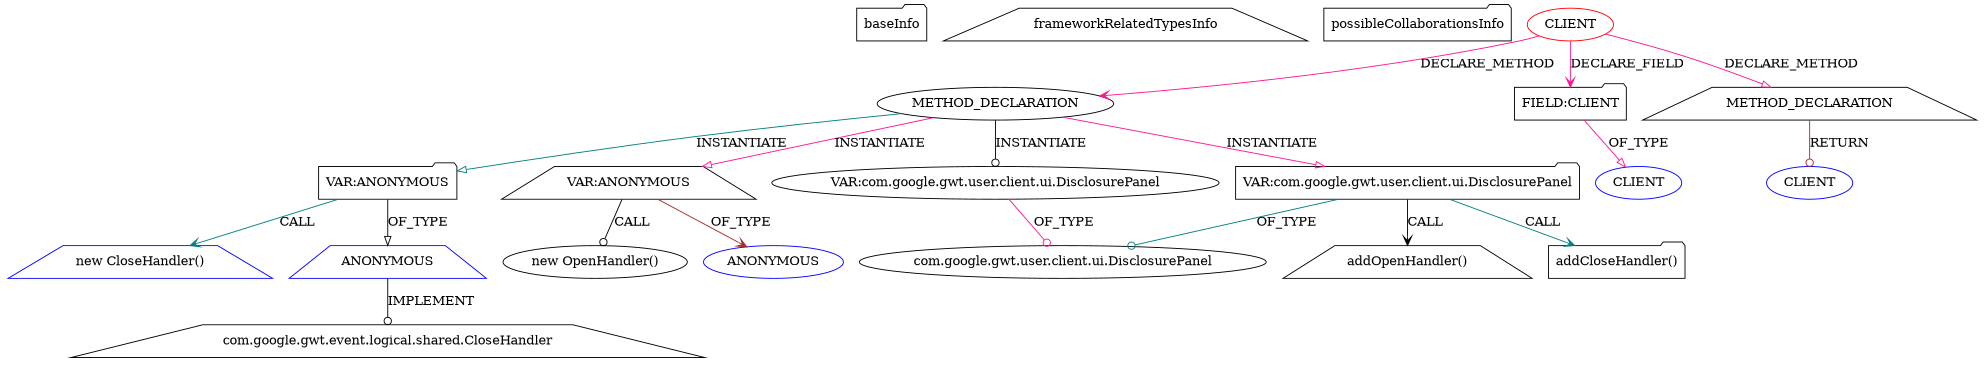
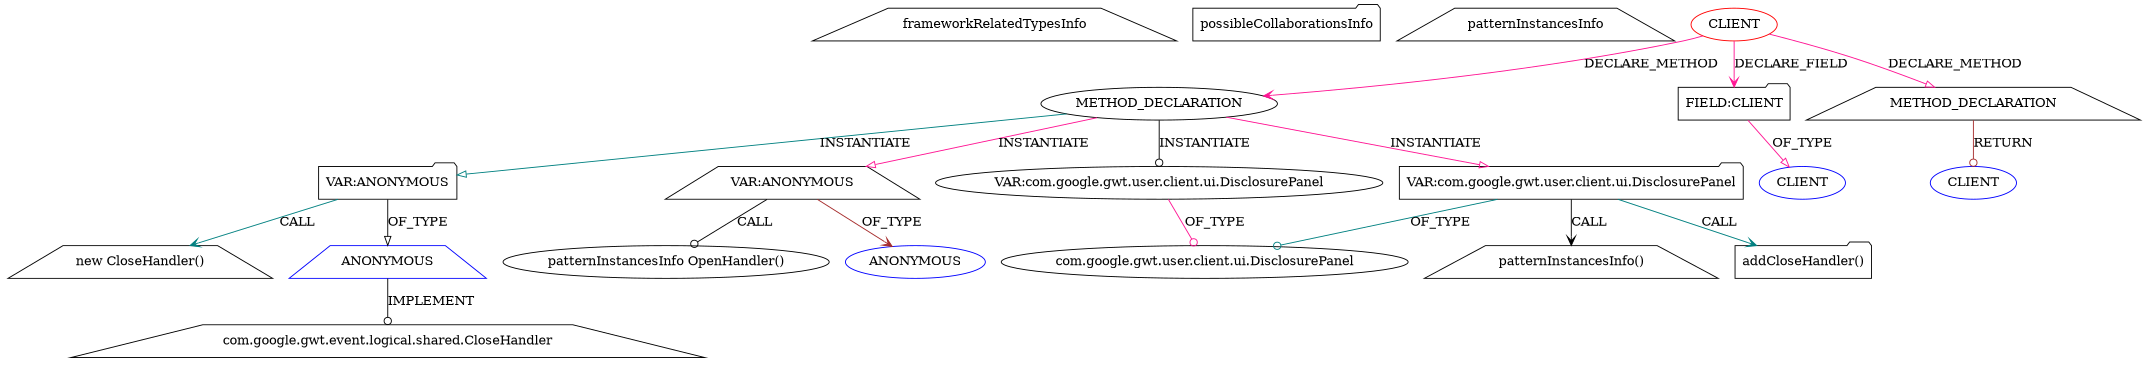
node "baseInfo": removed
node "patternInstancesInfo": added
node "new CloseHandler()": color blue -> black
node "new OpenHandler()": label "new OpenHandler()" -> "patternInstancesInfo OpenHandler()"
node "addOpenHandler()": label "addOpenHandler()" -> "patternInstancesInfo()"
